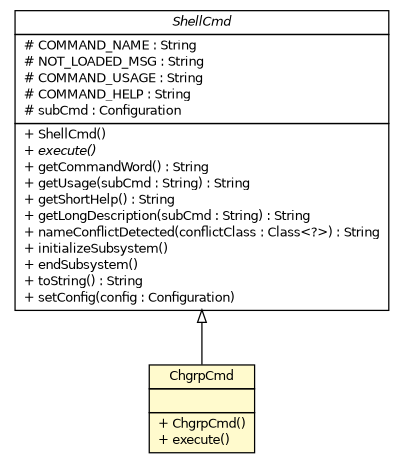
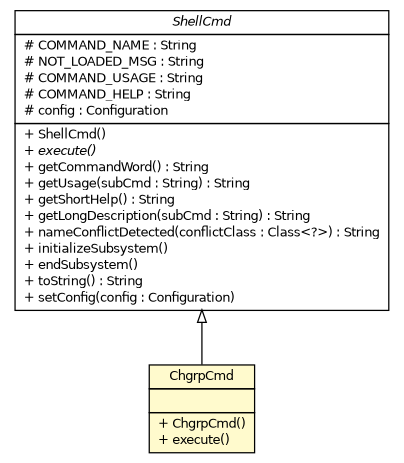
node "ShellCmd": text "# subCmd : Configuration" -> "# config : Configuration"
